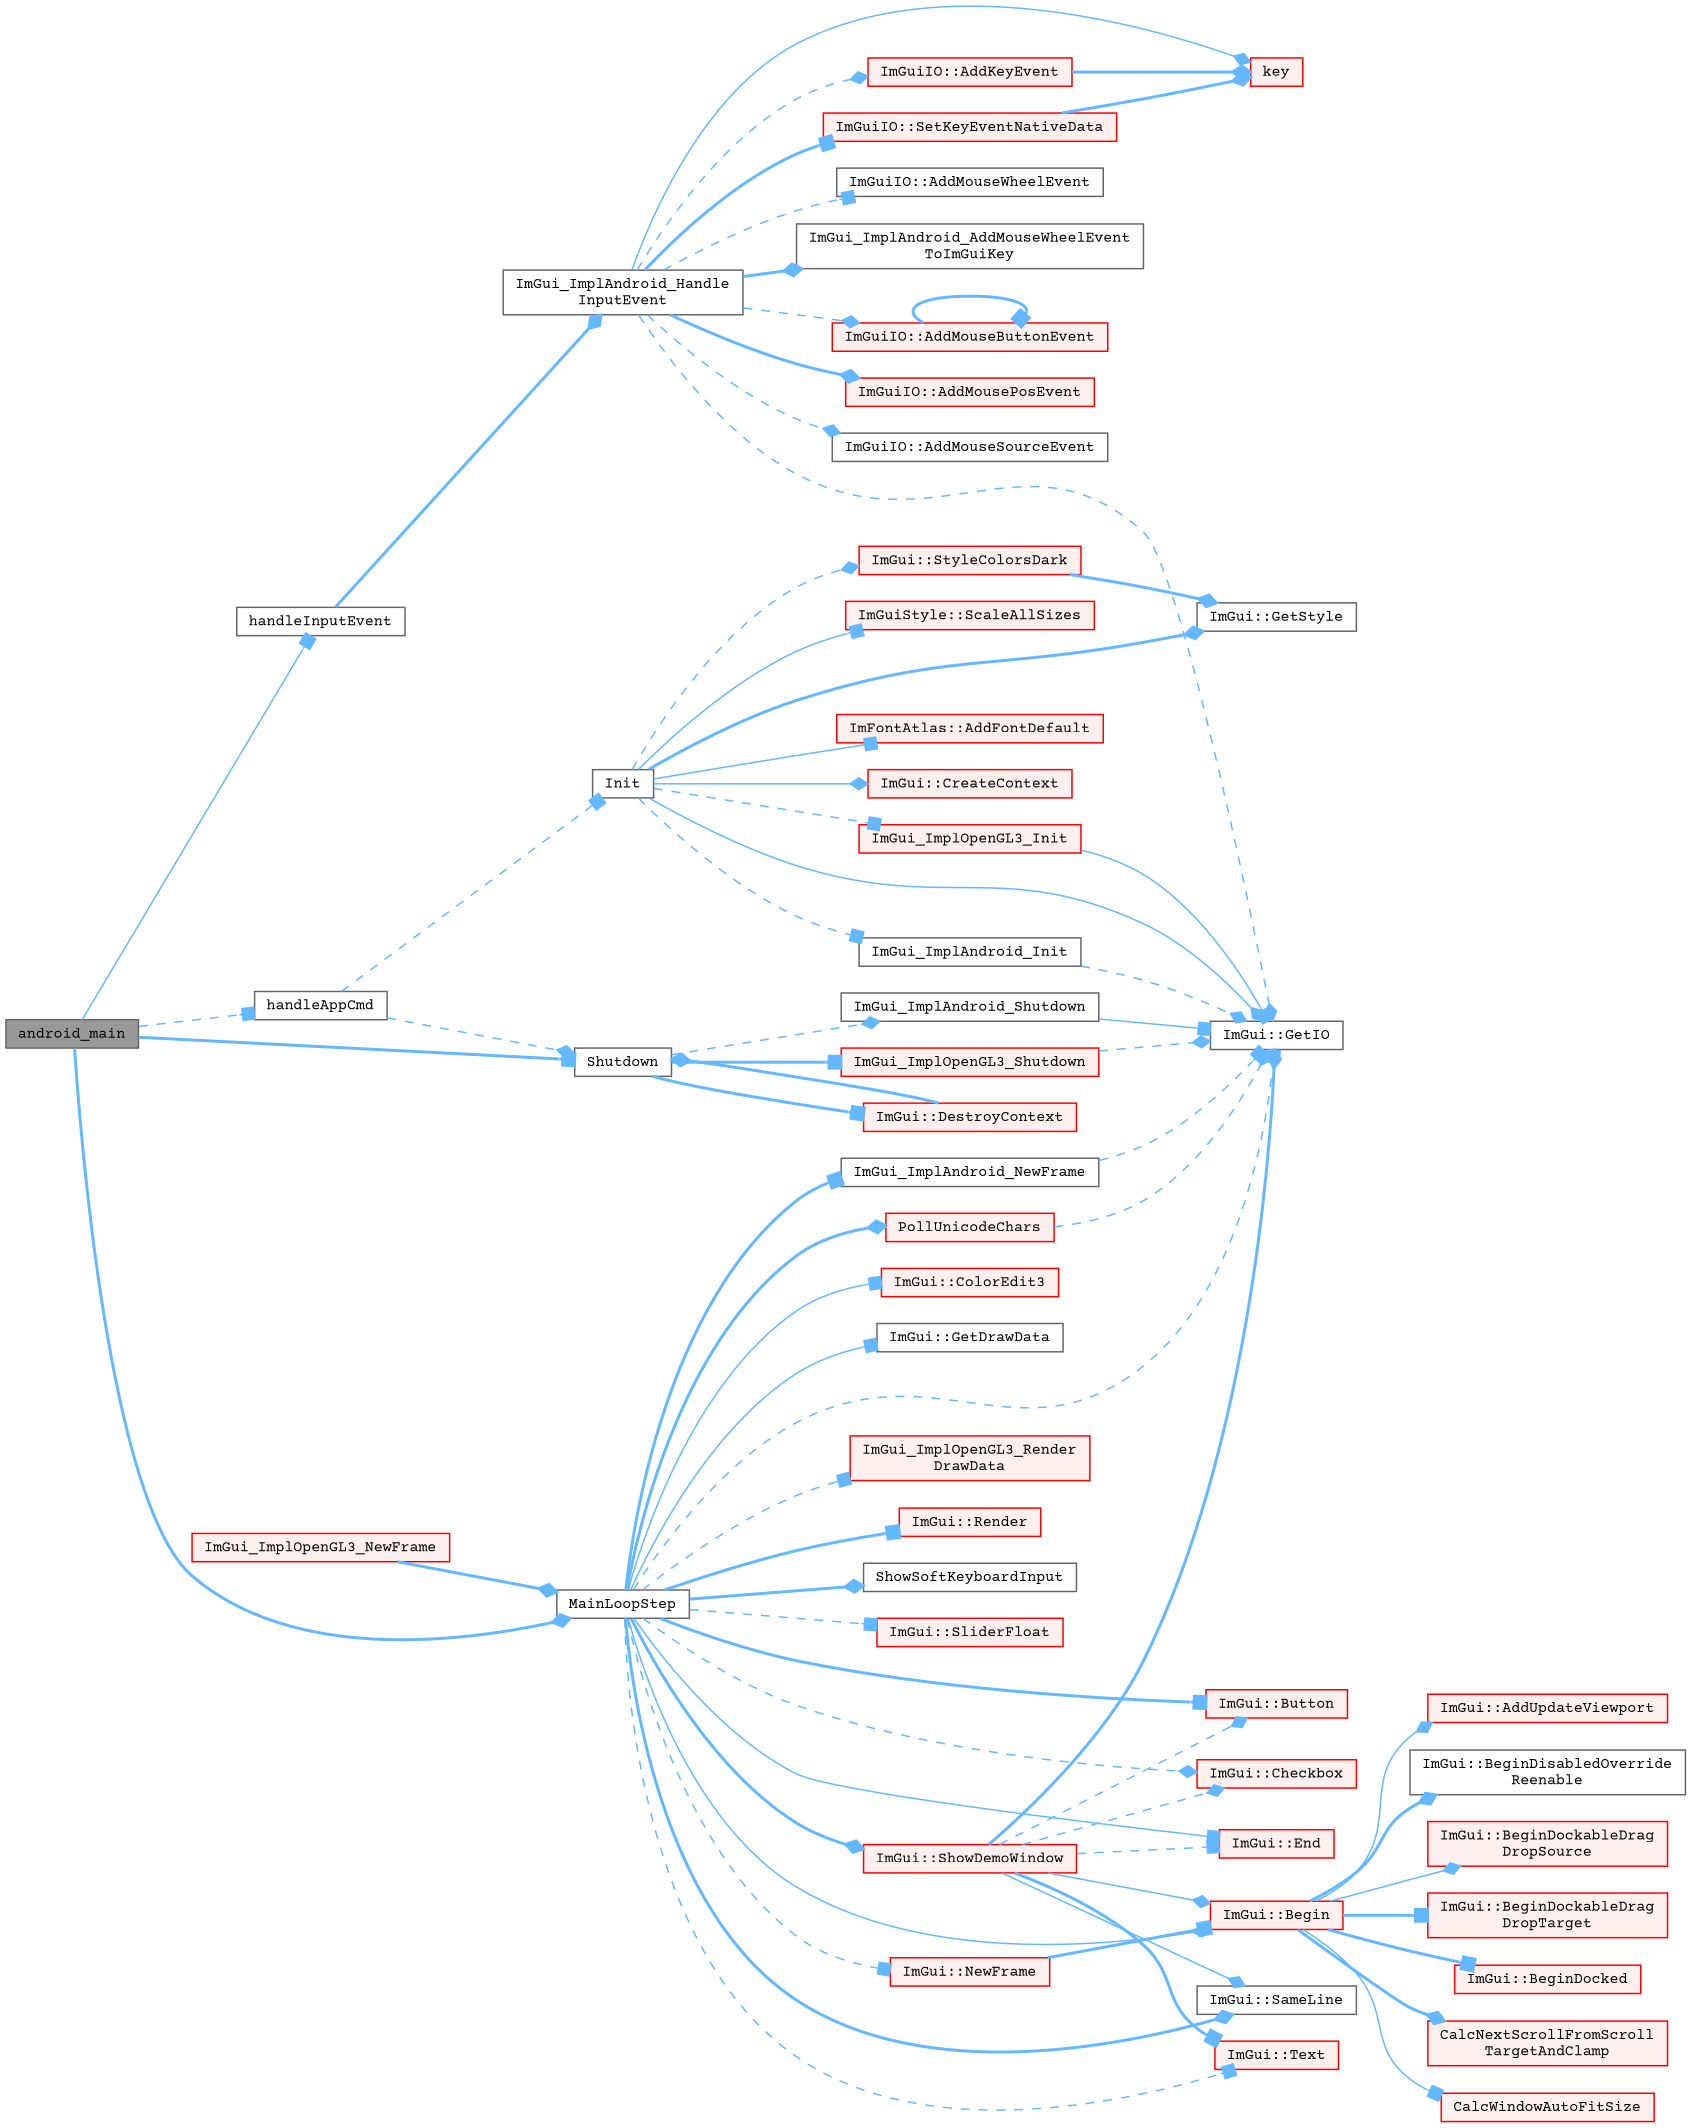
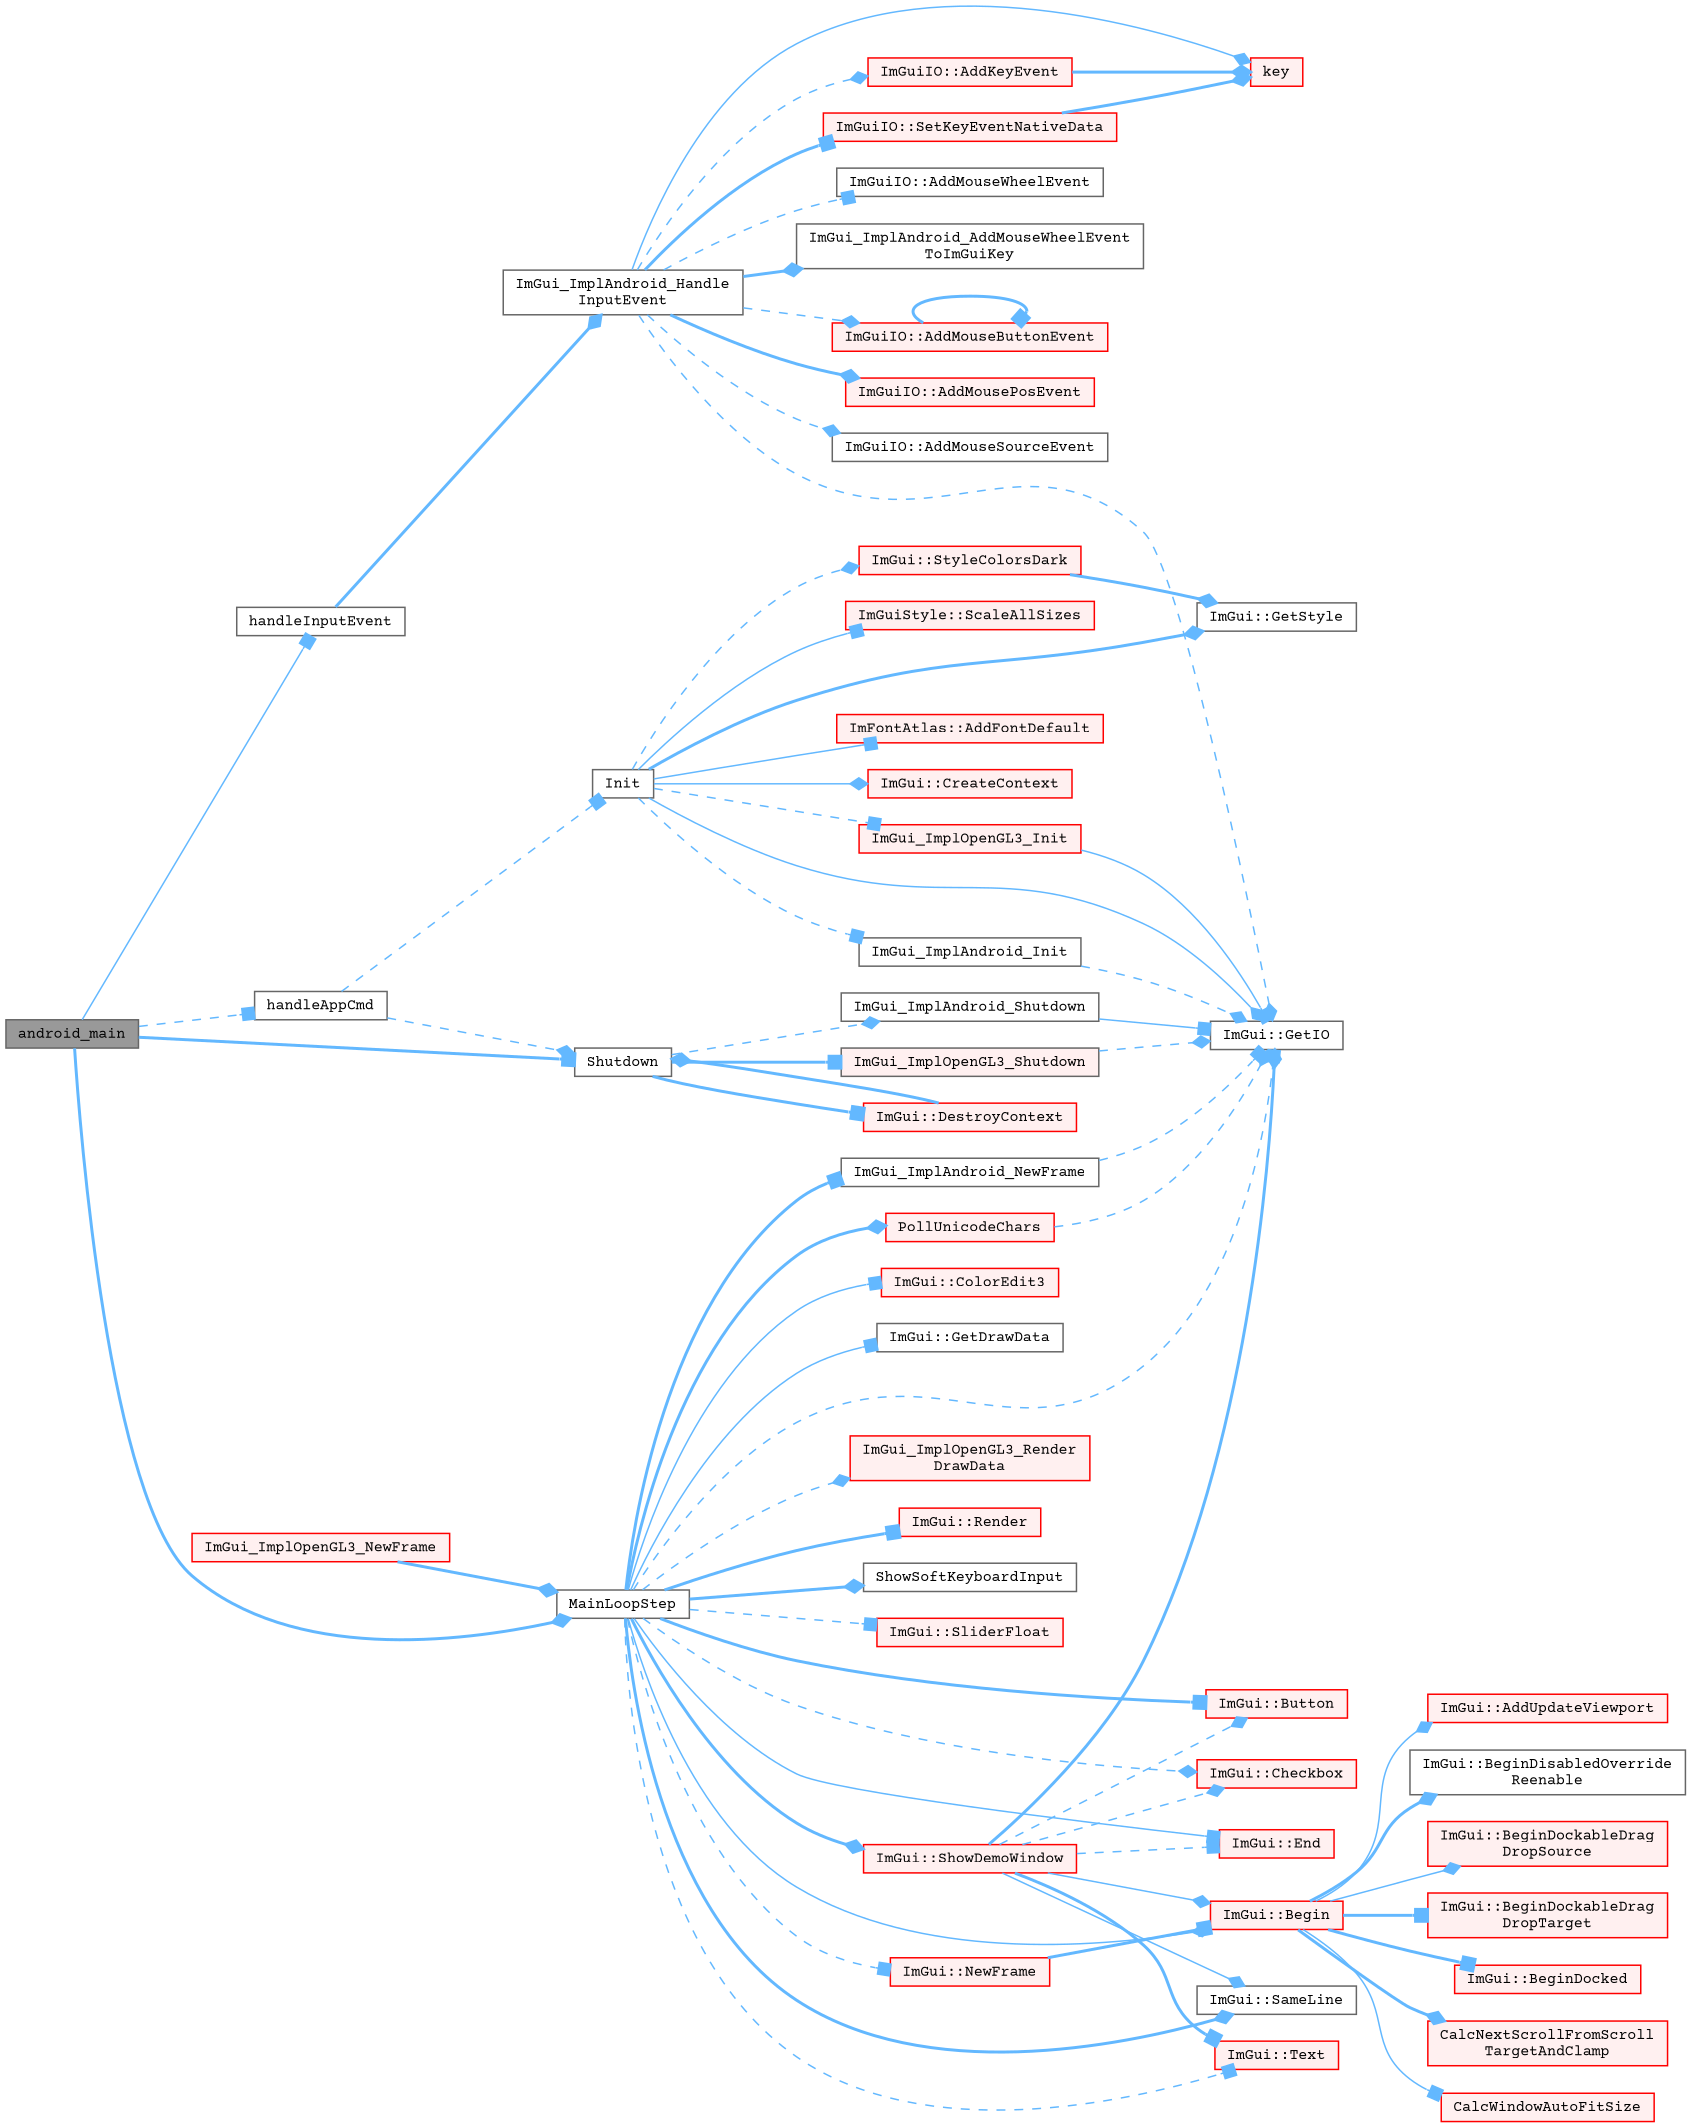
node "ImGui_ImplOpenGL3_Shutdown": color red -> grey40
edge "MainLoopStep" -> "ImGui_ImplOpenGL3_Render DrawData": arrowhead box -> diamond
